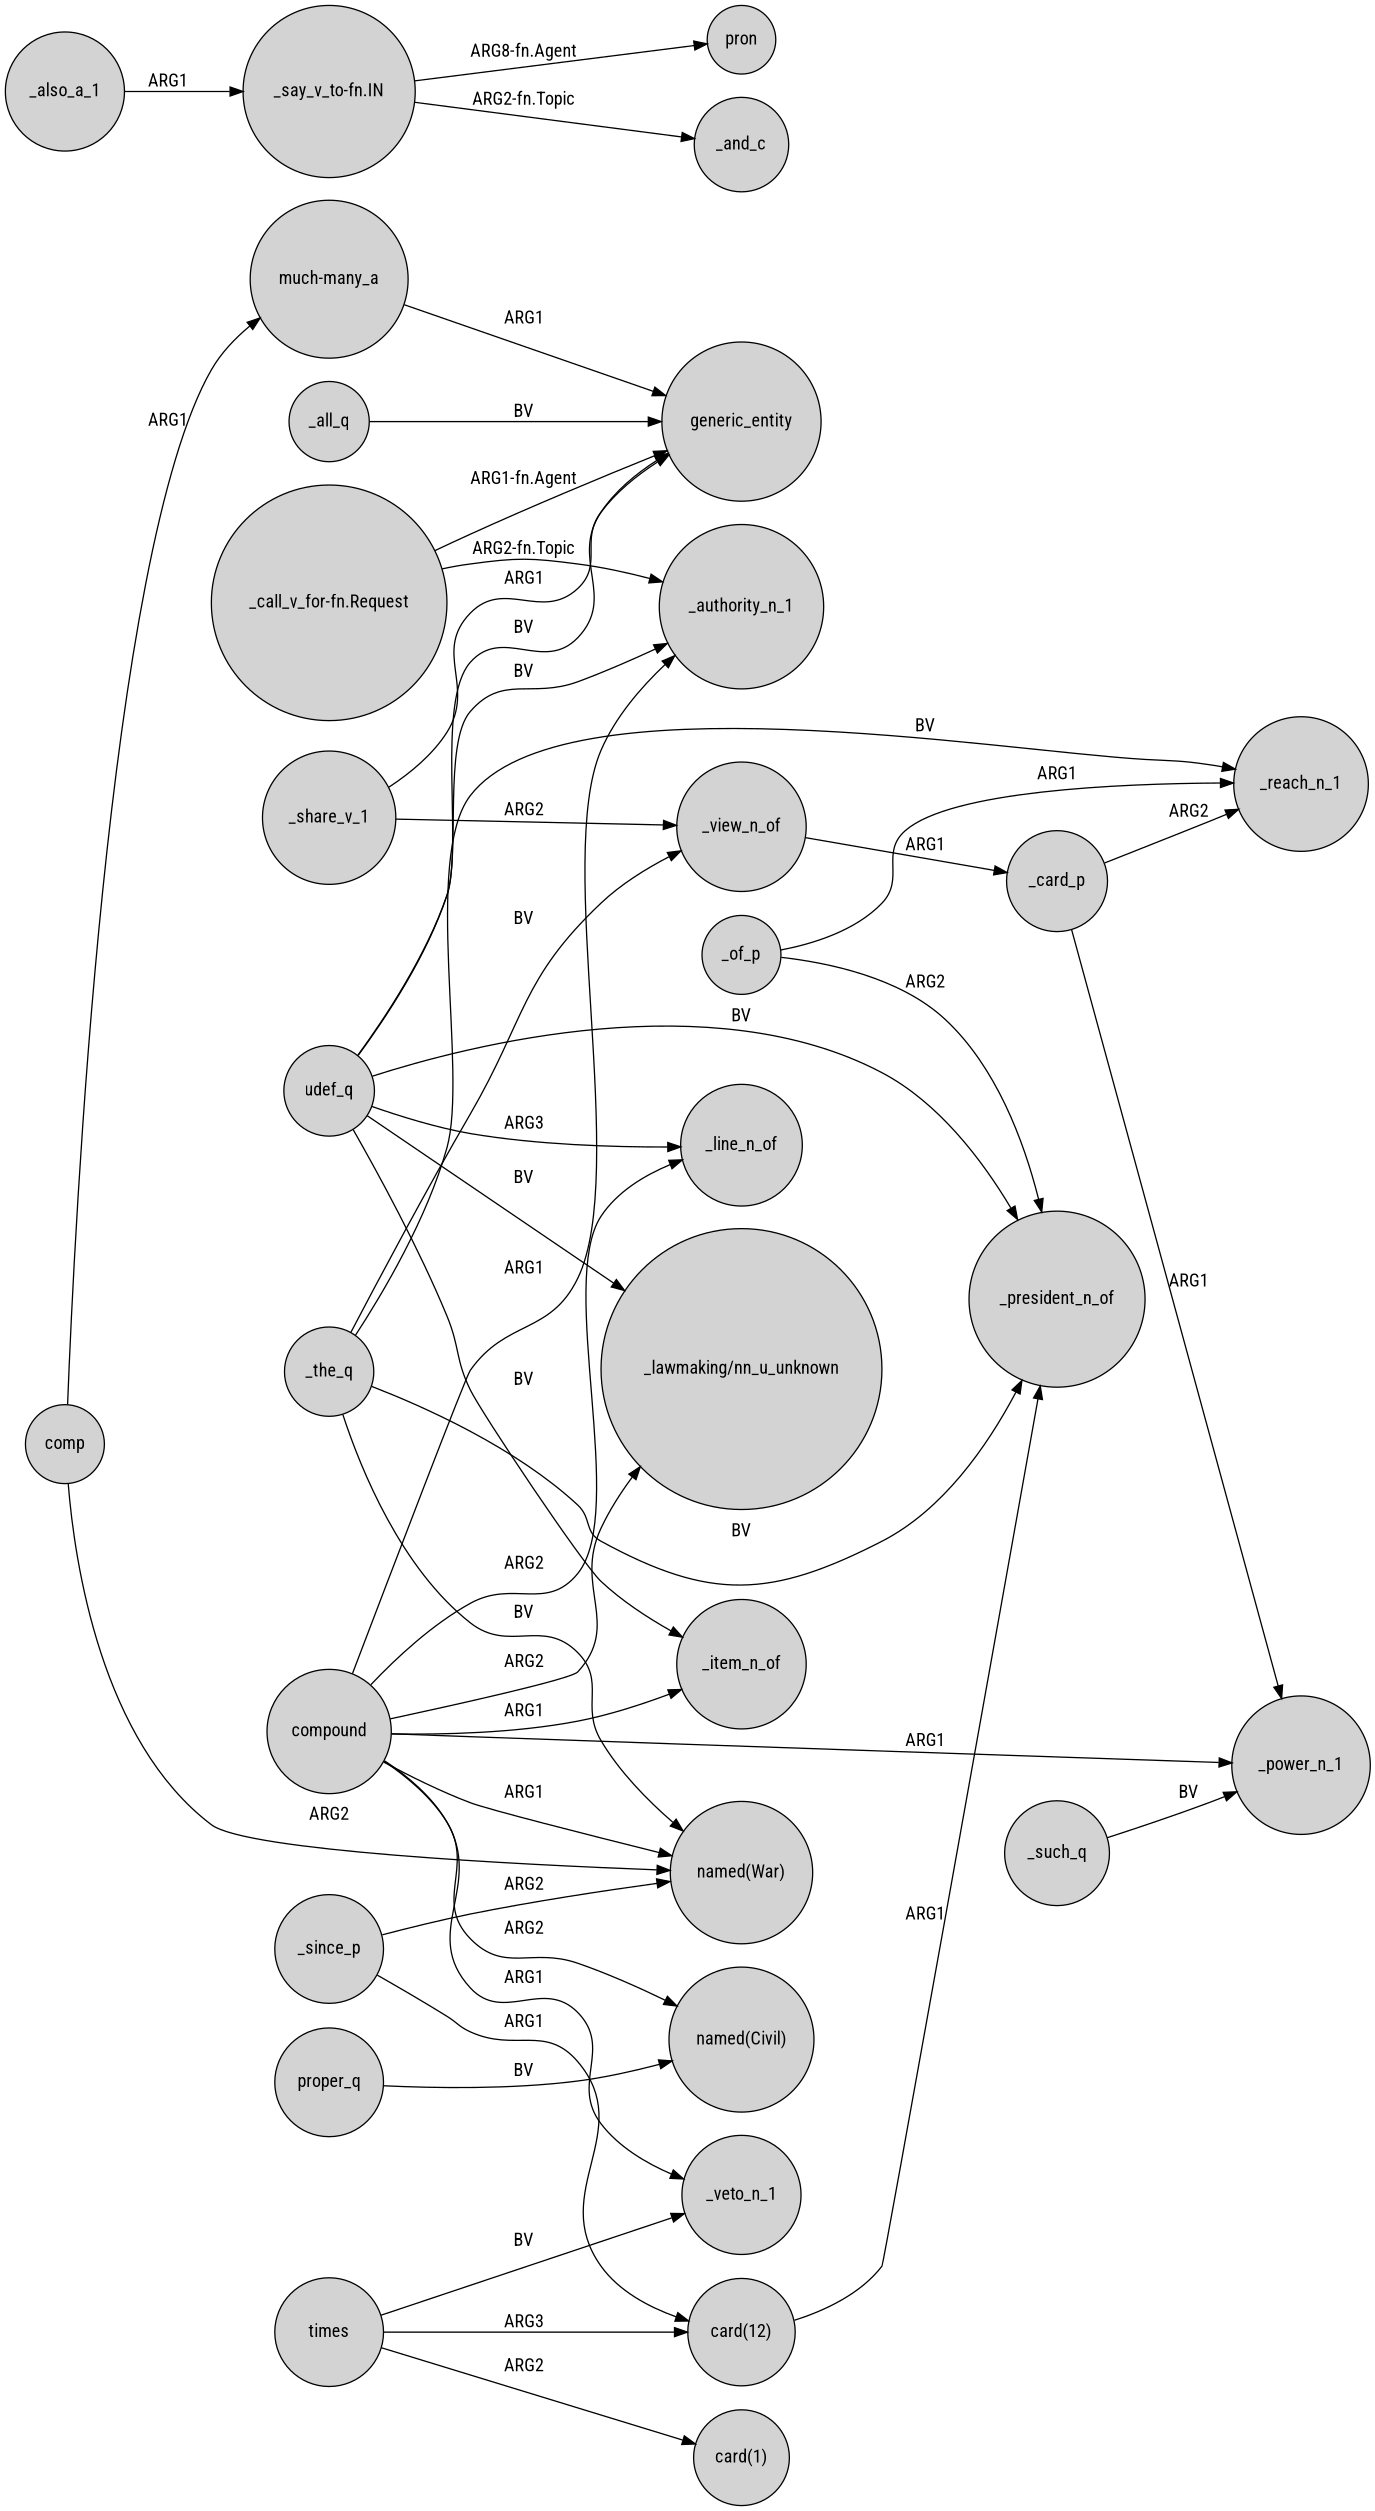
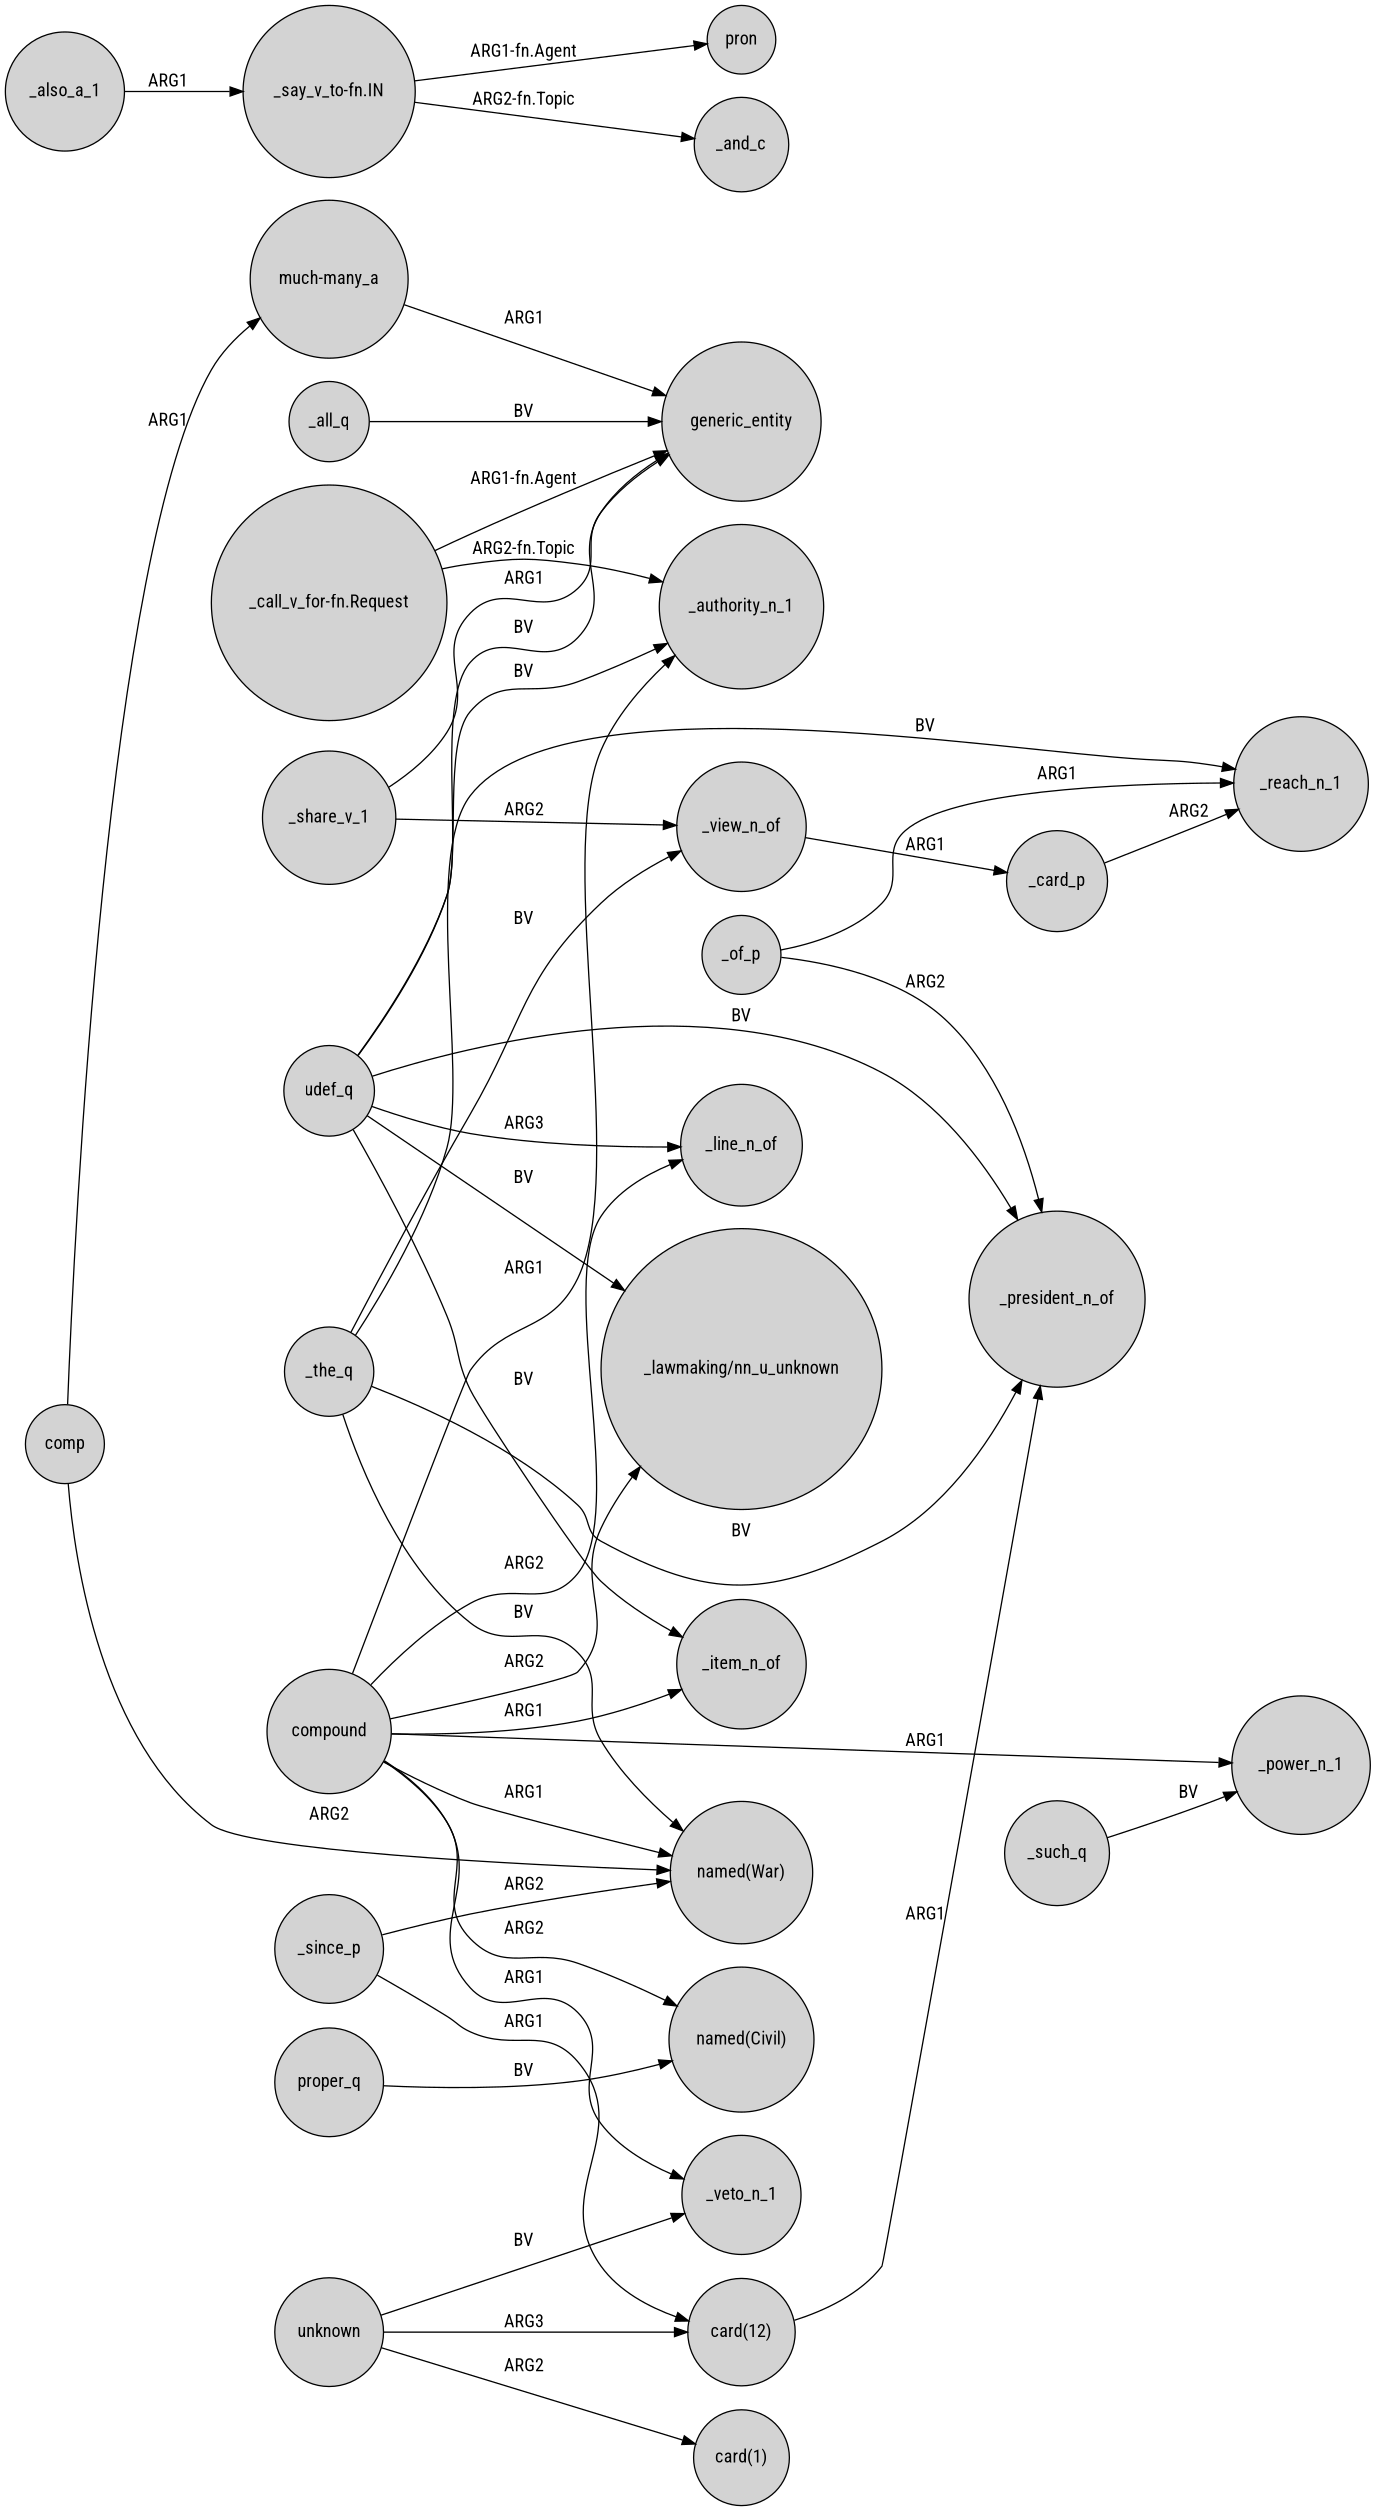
edge "_say_v_to-fn.IN" -> "pron": label "ARG8-fn.Agent" -> "ARG1-fn.Agent"
edge "_card_p" -> "_power_n_1": removed, label "ARG1"
node "times": label "times" -> "unknown"
